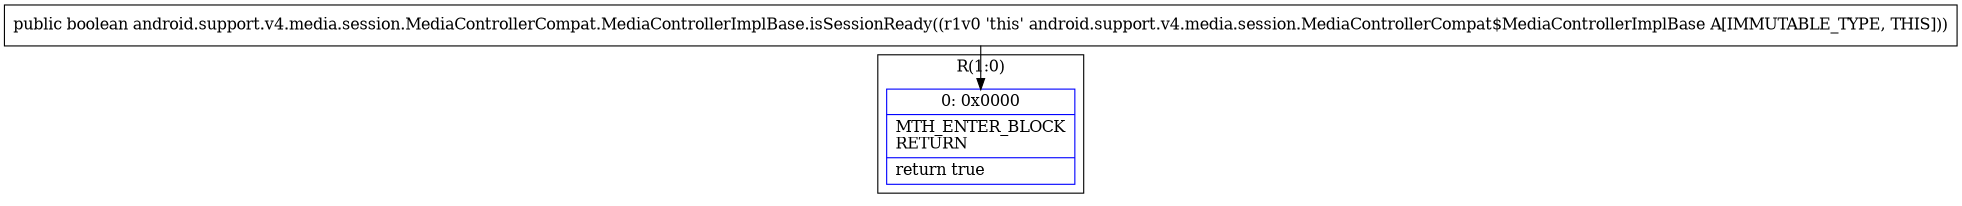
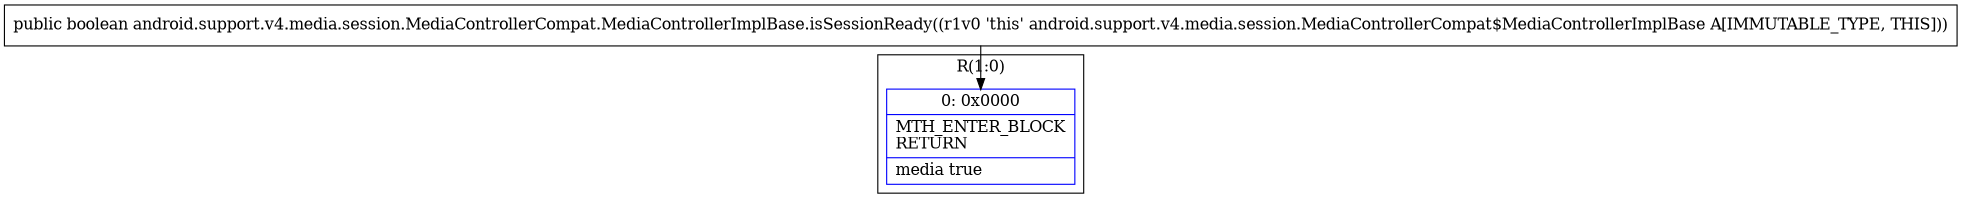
node "0: 0x0000": text "return true" -> "media true"
